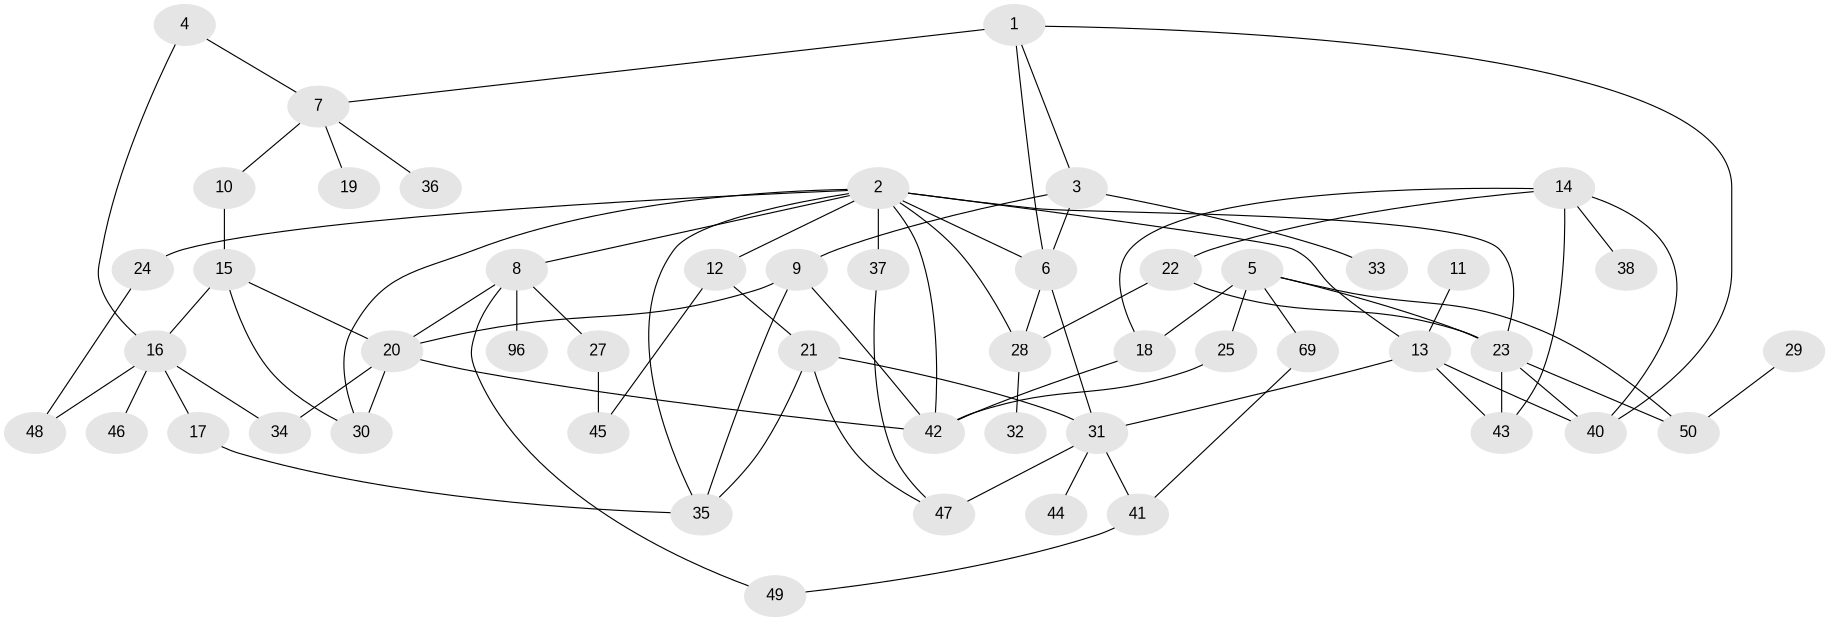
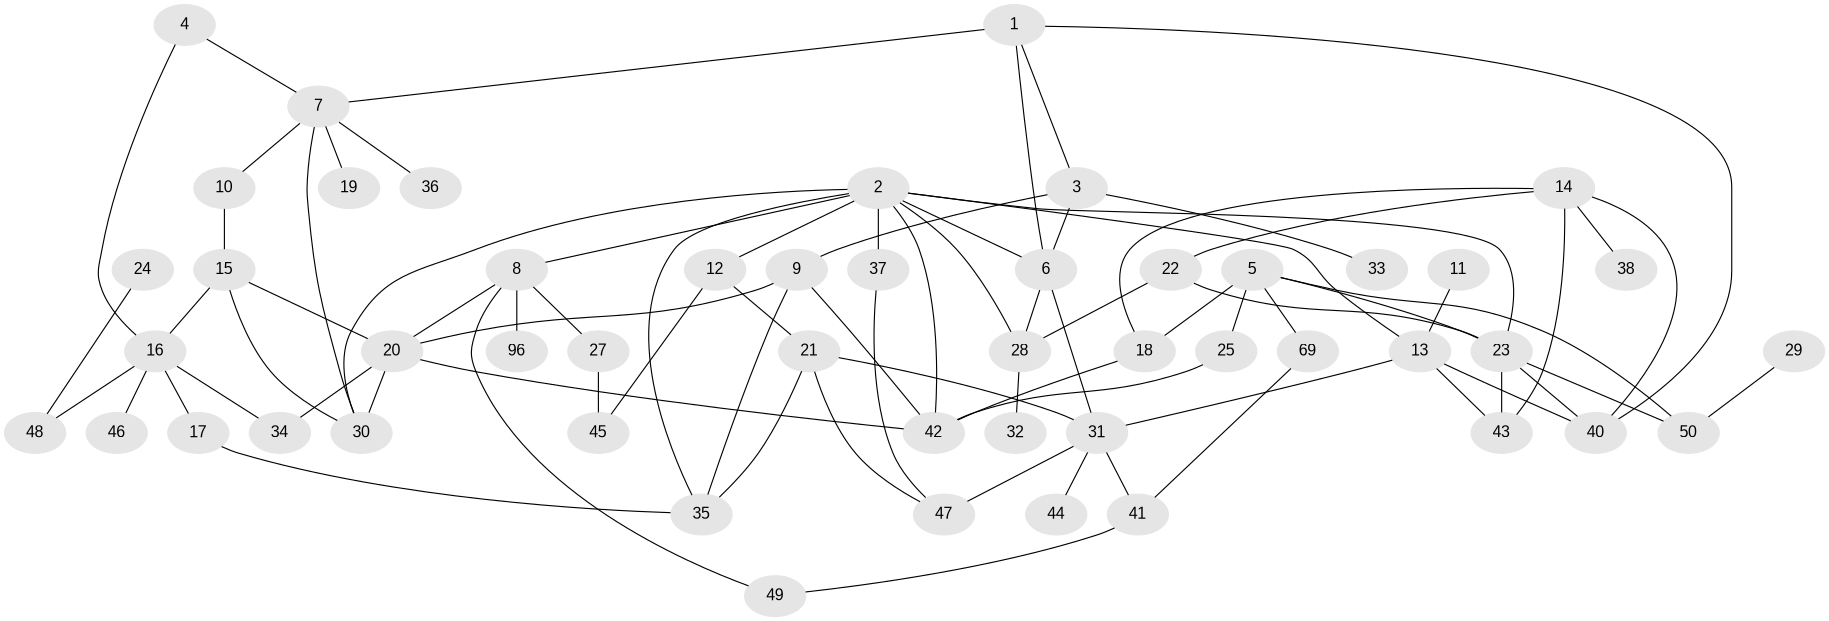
edge "2" -- "24": removed
edge "7" -- "30": added
